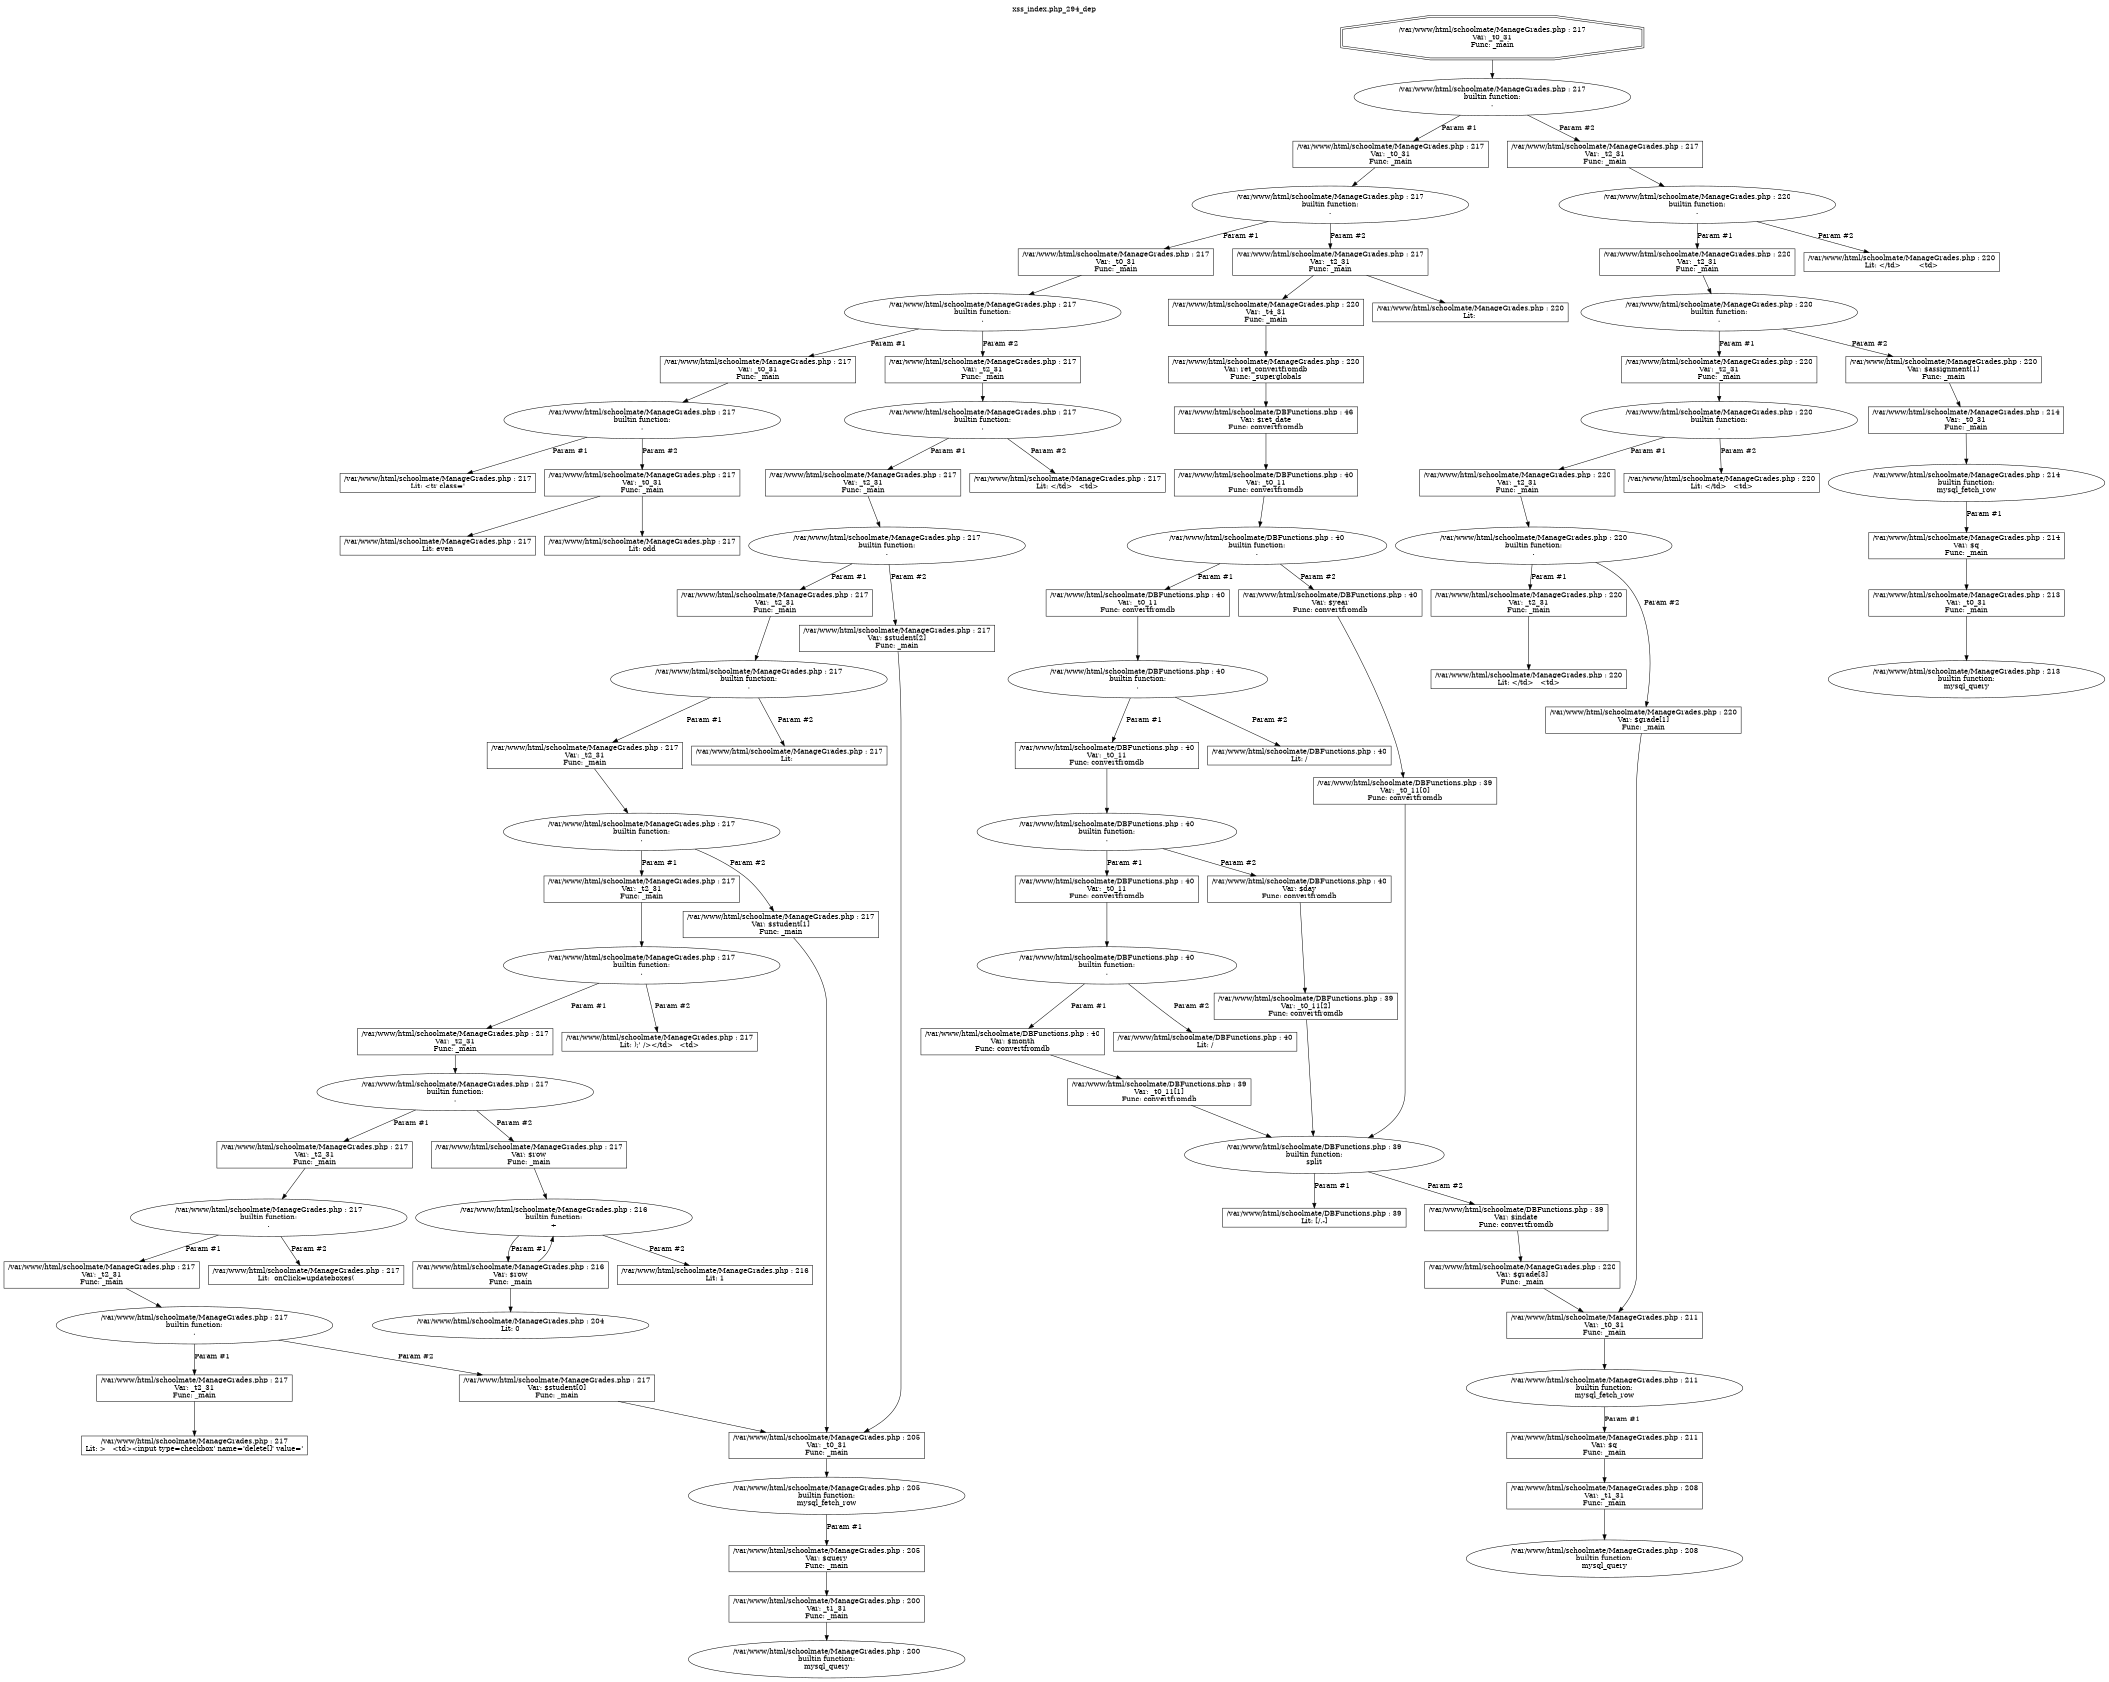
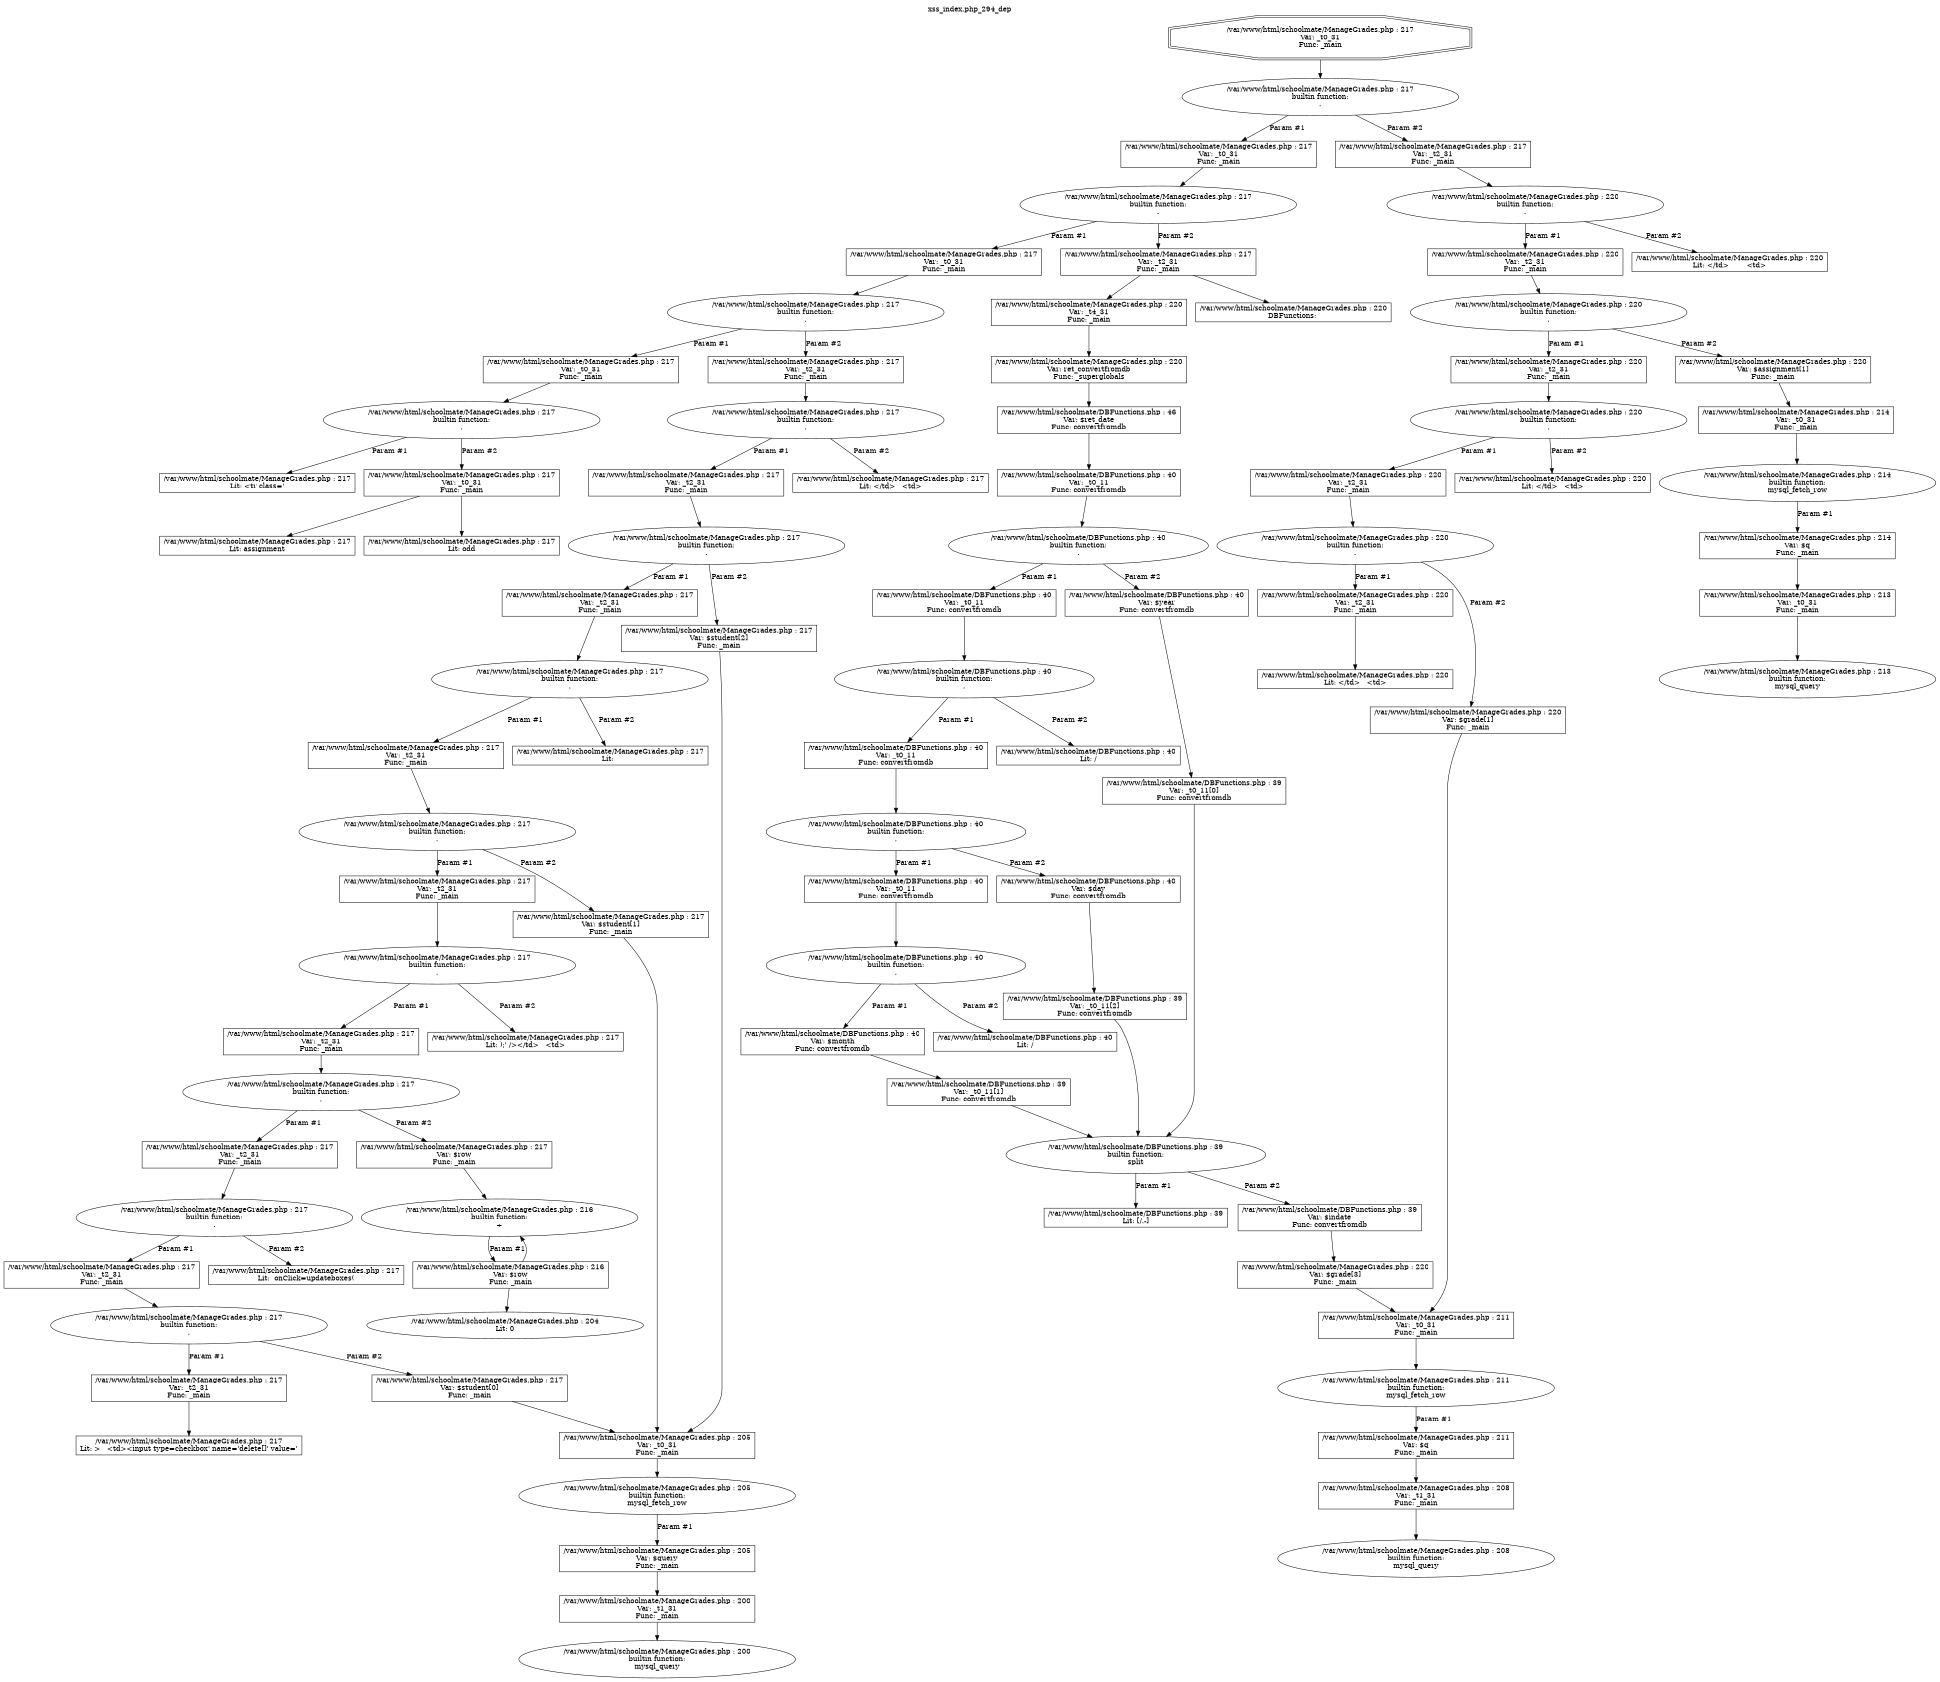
node "/var/www/html/schoolmate/ManageGrades.php : 220 Lit:": label "/var/www/html/schoolmate/ManageGrades.php : 220 Lit:" -> "/var/www/html/schoolmate/ManageGrades.php : 220 DBFunctions:"
node "/var/www/html/schoolmate/ManageGrades.php : 217 Lit: even": label "/var/www/html/schoolmate/ManageGrades.php : 217 Lit: even" -> "/var/www/html/schoolmate/ManageGrades.php : 217 Lit: assignment"
node "/var/www/html/schoolmate/ManageGrades.php : 216 Lit: 1": removed
